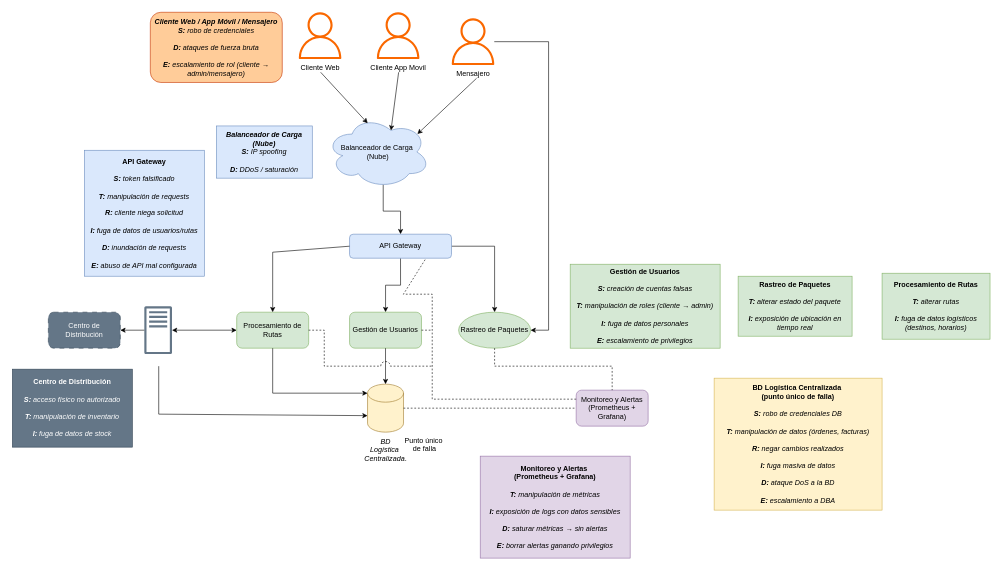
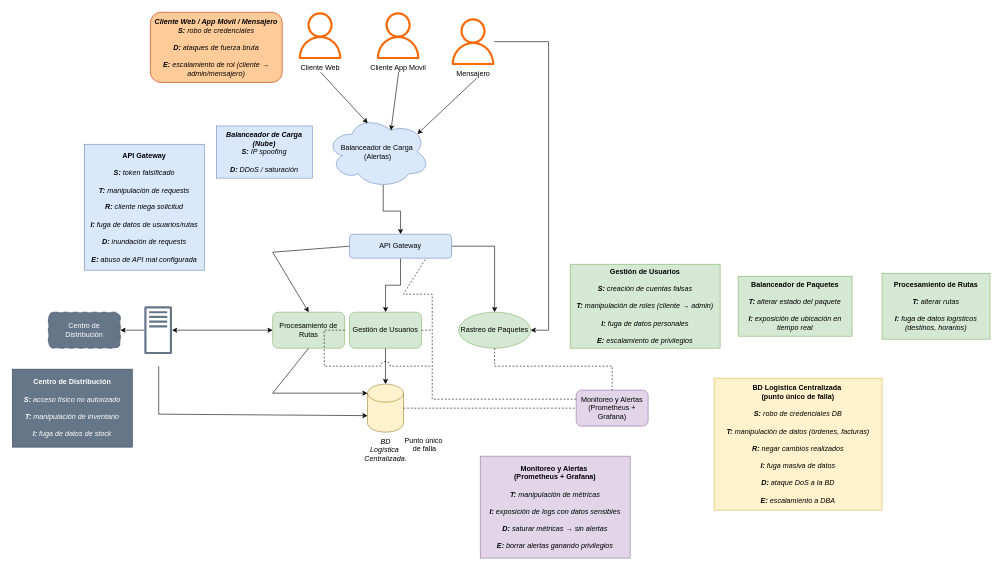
node "Balanceador de Carga (Nube)": label "Balanceador de Carga (Nube)" -> "Balanceador de Carga (Alertas)"
node "API Gateway S: token falsificado T: manipulación de requests R: cliente niega solicitud I: fuga de datos de usuarios/rutas D: inundación de requests E: abuso de API mal configurada": moved (144, 213) -> (144, 207)
node "Rastreo de Paquetes T: alterar estado del paquete I: exposición de ubicación en tiempo real": label "Rastreo de Paquetes T: alterar estado del paquete I: exposición de ubicación en tiempo real" -> "Balanceador de Paquetes T: alterar estado del paquete I: exposición de ubicación en tiempo real"
node "Procesamiento de Rutas": moved (273, 330) -> (309, 330)
